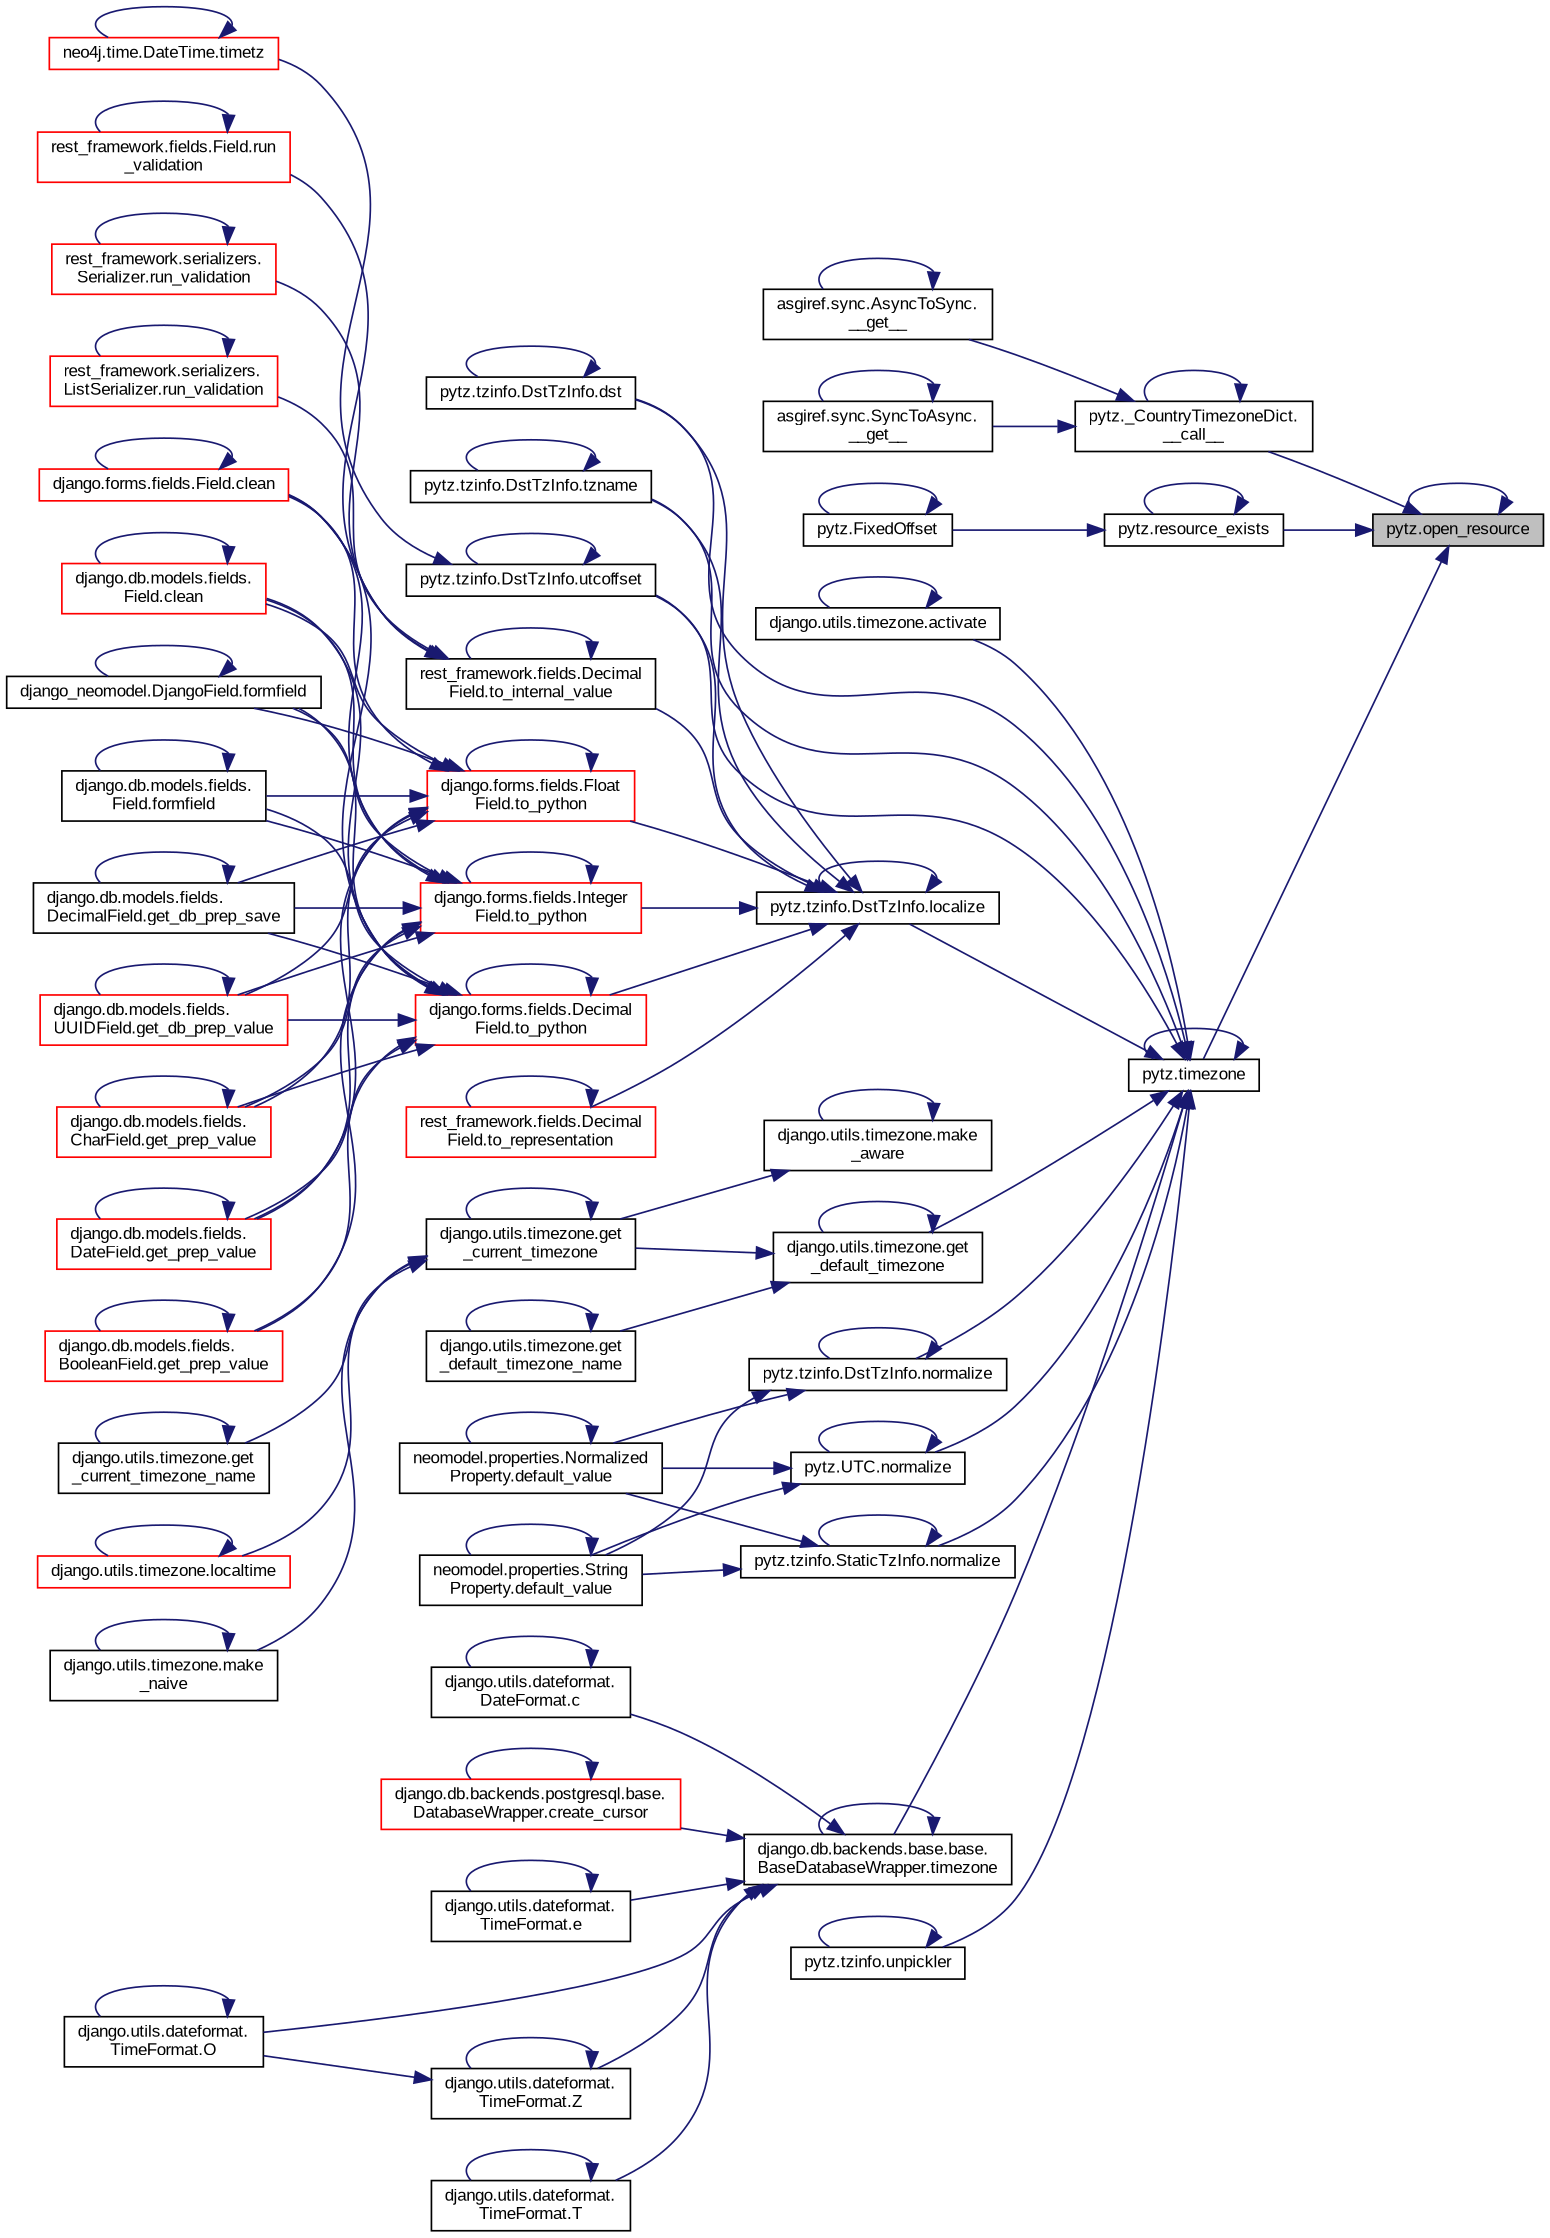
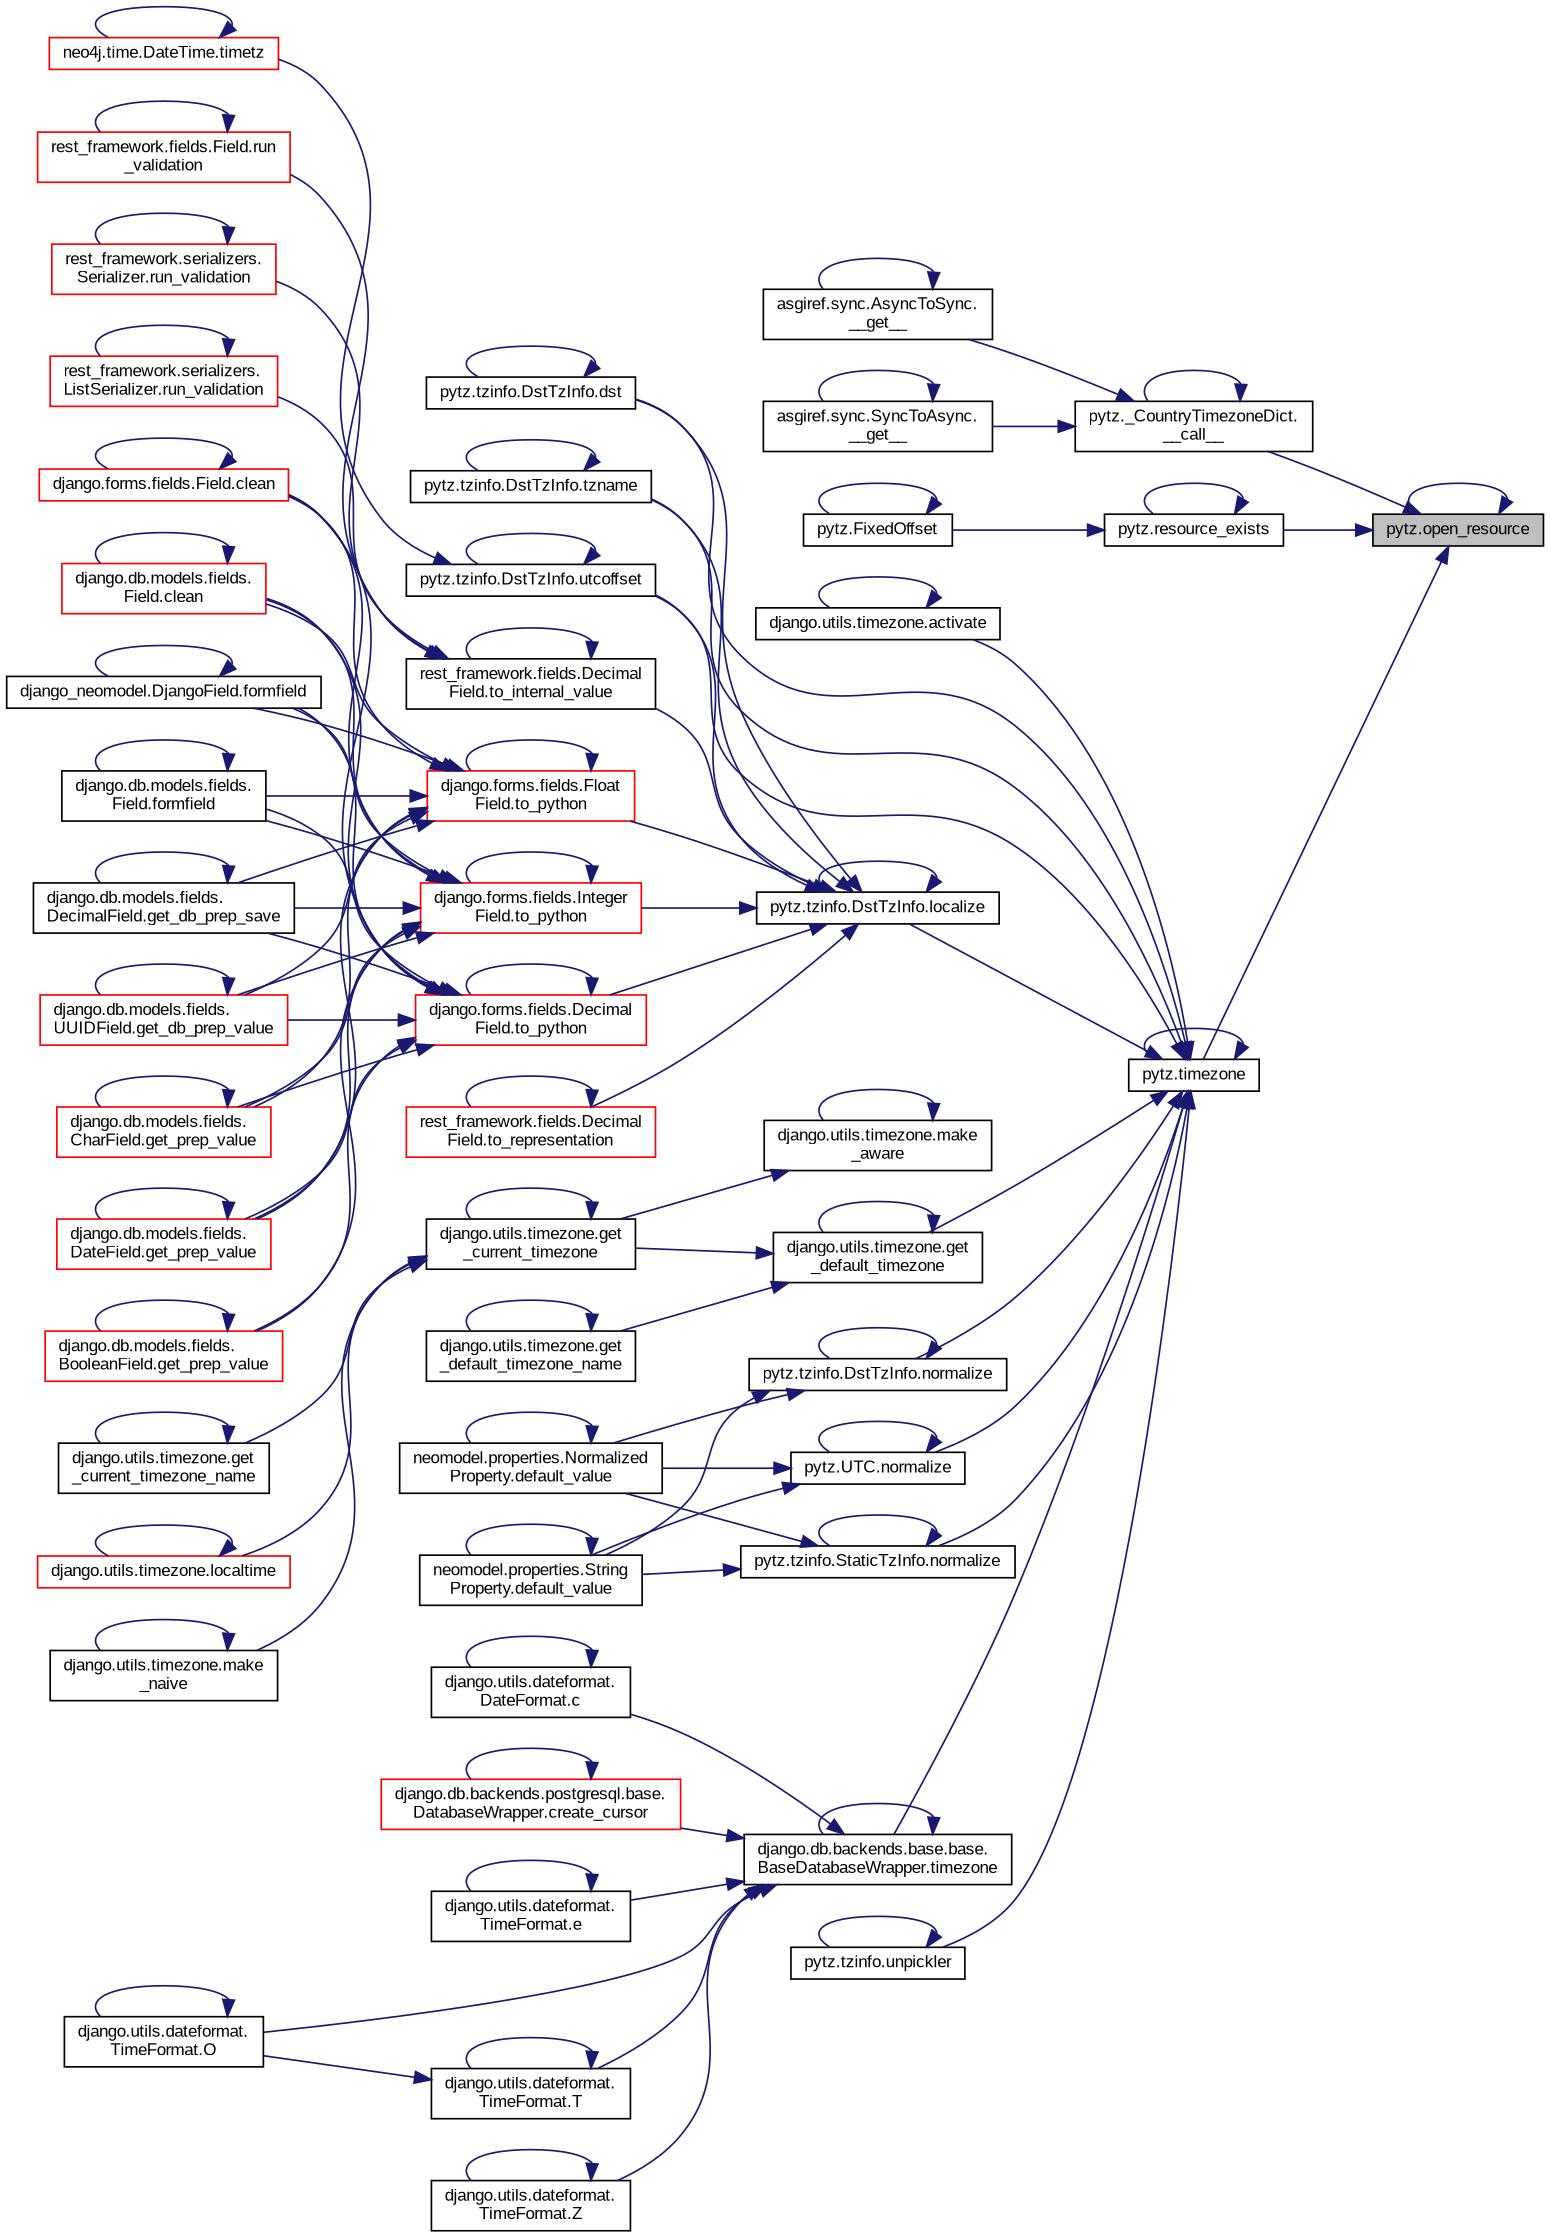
edge "django.utils.dateformat. TimeFormat.O" -> "django.utils.dateformat. TimeFormat.Z": now "django.utils.dateformat. TimeFormat.O" -> "django.utils.dateformat. TimeFormat.T"
